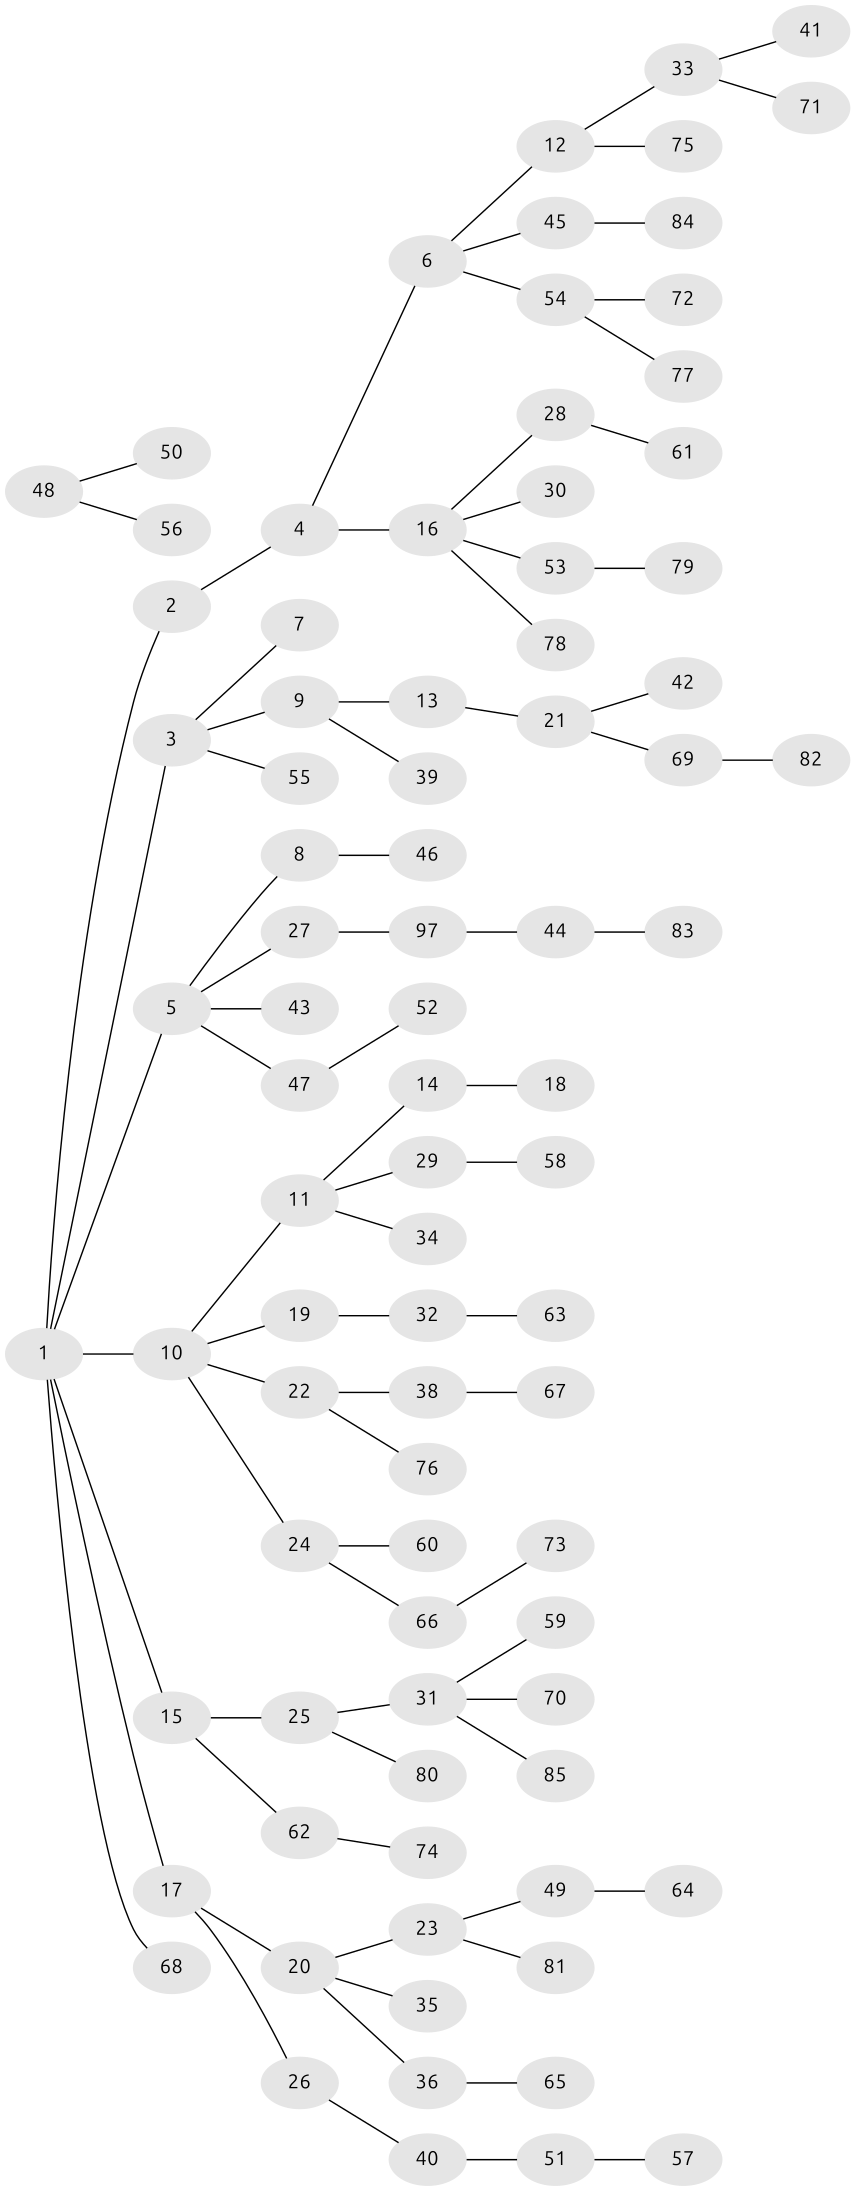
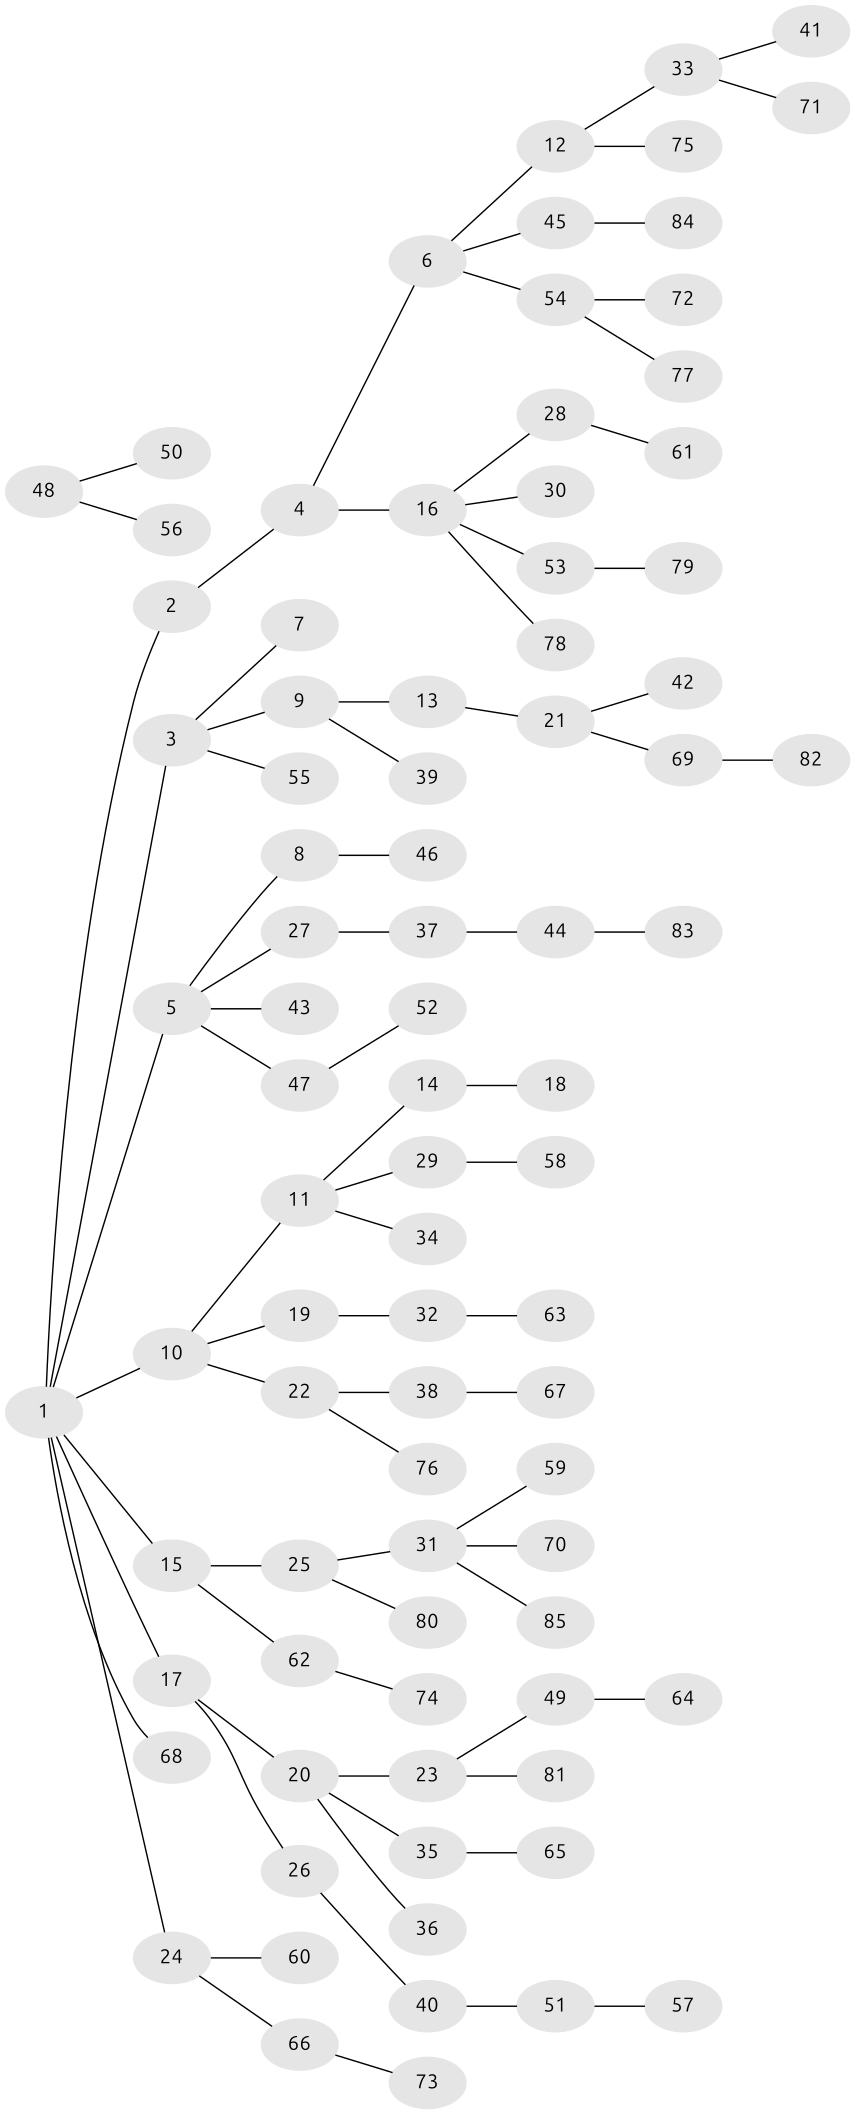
node "97": label "97" -> "37"
edge "10" -- "24": now "1" -- "24"
edge "36" -- "65": now "35" -- "65"
